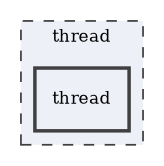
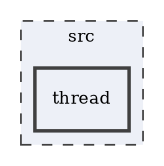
cluster "thread": label "thread" -> "src"
